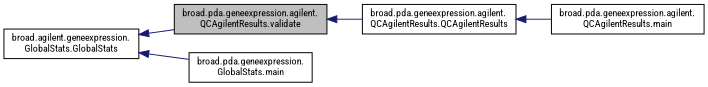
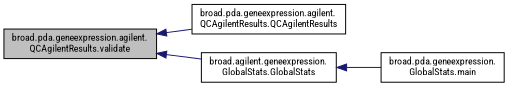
node "broad.pda.geneexpression.agilent. QCAgilentResults.main": removed
edge "broad.pda.geneexpression.agilent. QCAgilentResults.validate" -> "broad.agilent.geneexpression. GlobalStats.GlobalStats": reversed
